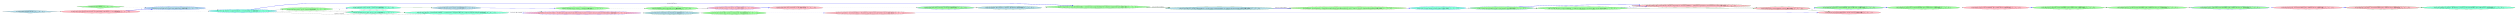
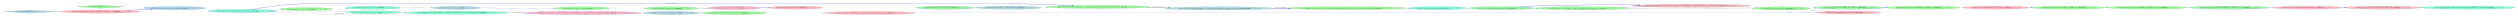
node "assertEquals(9,transformedMap.size())@@@20@@@['1', '1', '0']": fillcolor lightpink -> palegreen
